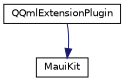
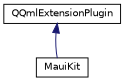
edge "QQmlExtensionPlugin" -> "MauiKit": reversed
